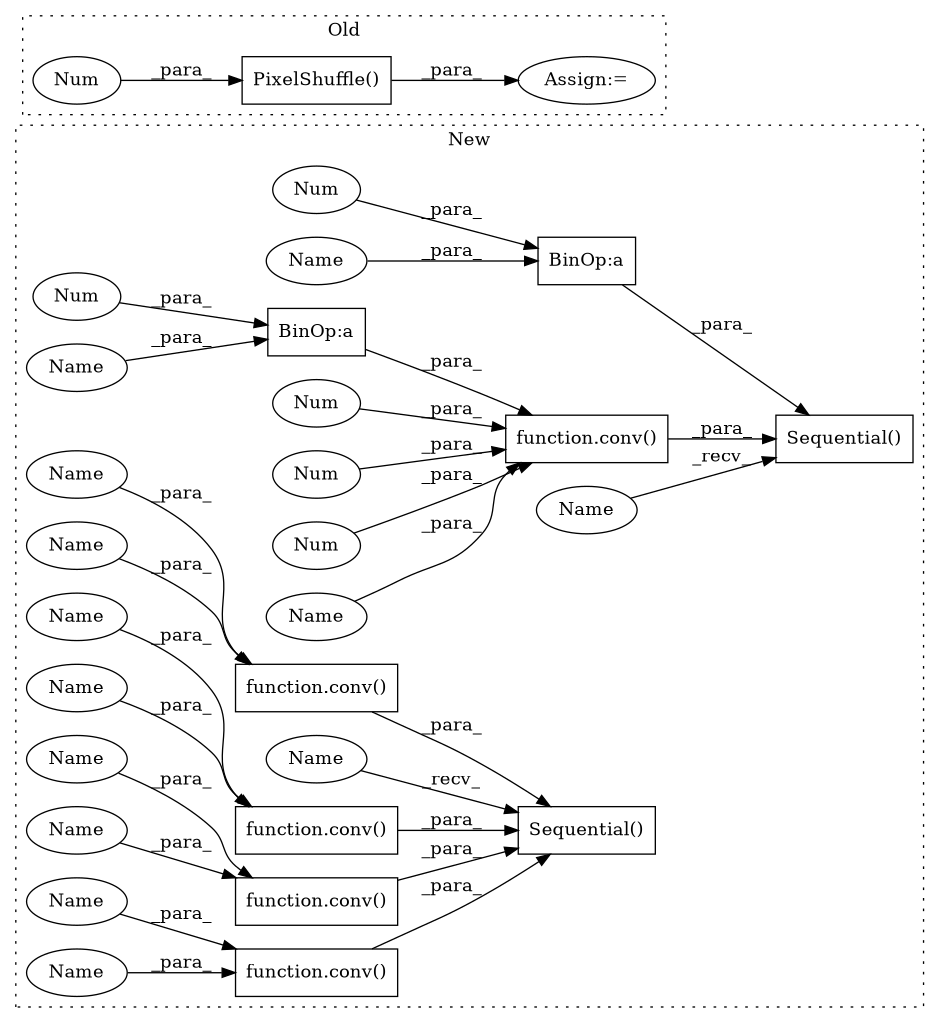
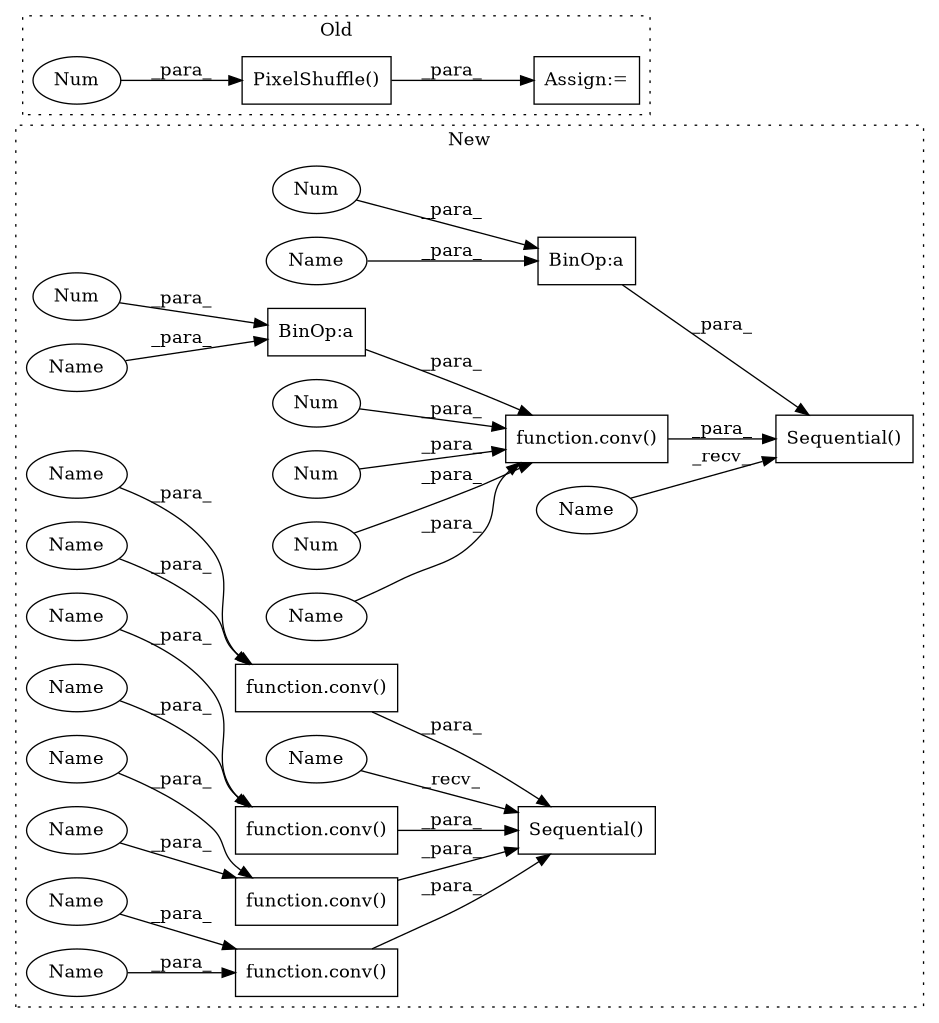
node "Assign:=": shape ellipse -> box
